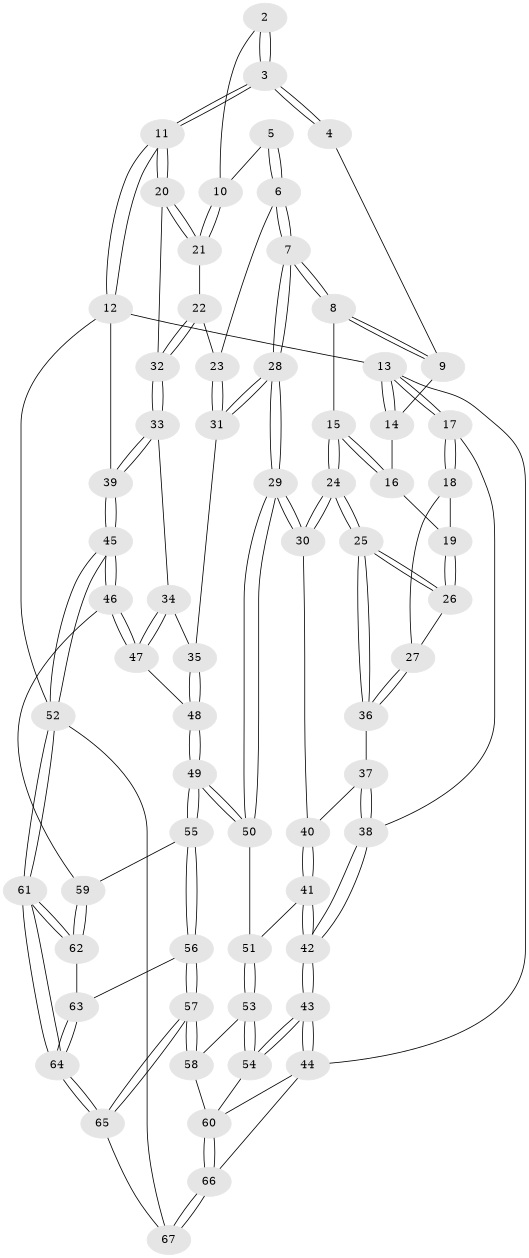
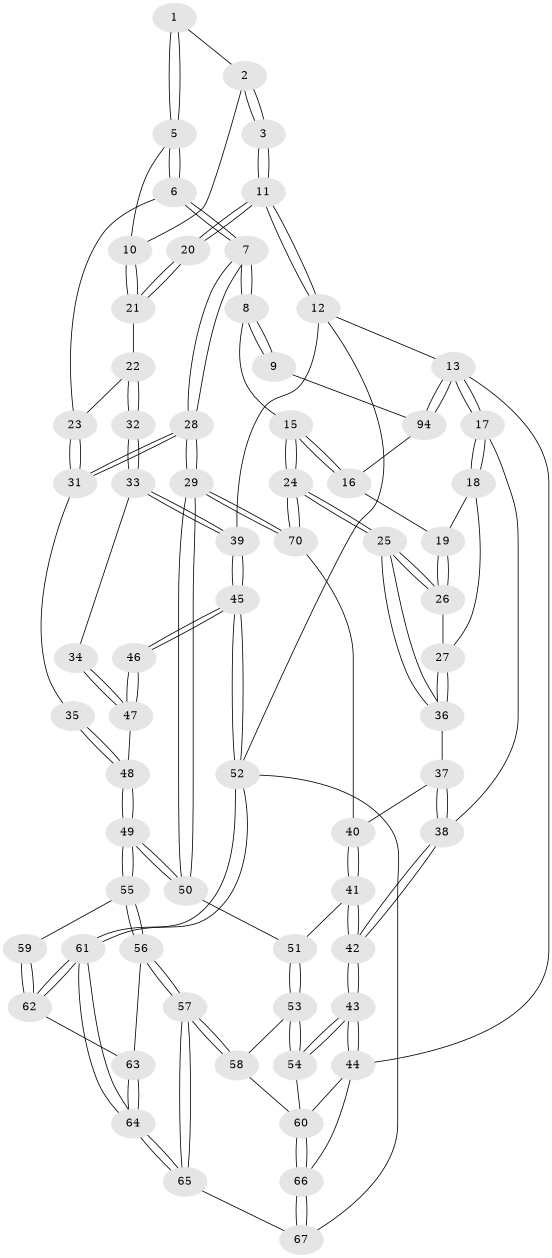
node "1": added
node "4": removed
edge "20" -- "32": removed
node "14": label "14" -> "94"
node "30": label "30" -> "70"
edge "34" -- "35": removed
edge "46" -- "59": removed
